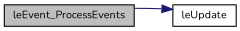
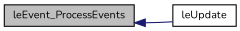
edge "leEvent_ProcessEvents" -> "leUpdate": reversed
